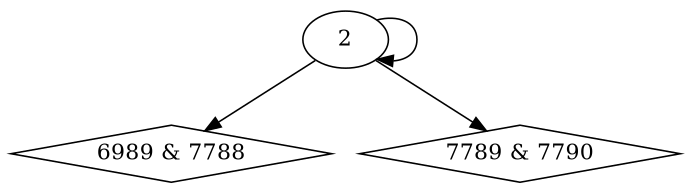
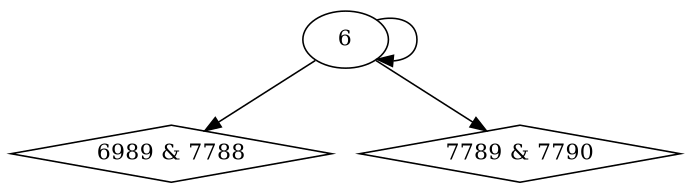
node "2": label "2" -> "6"
